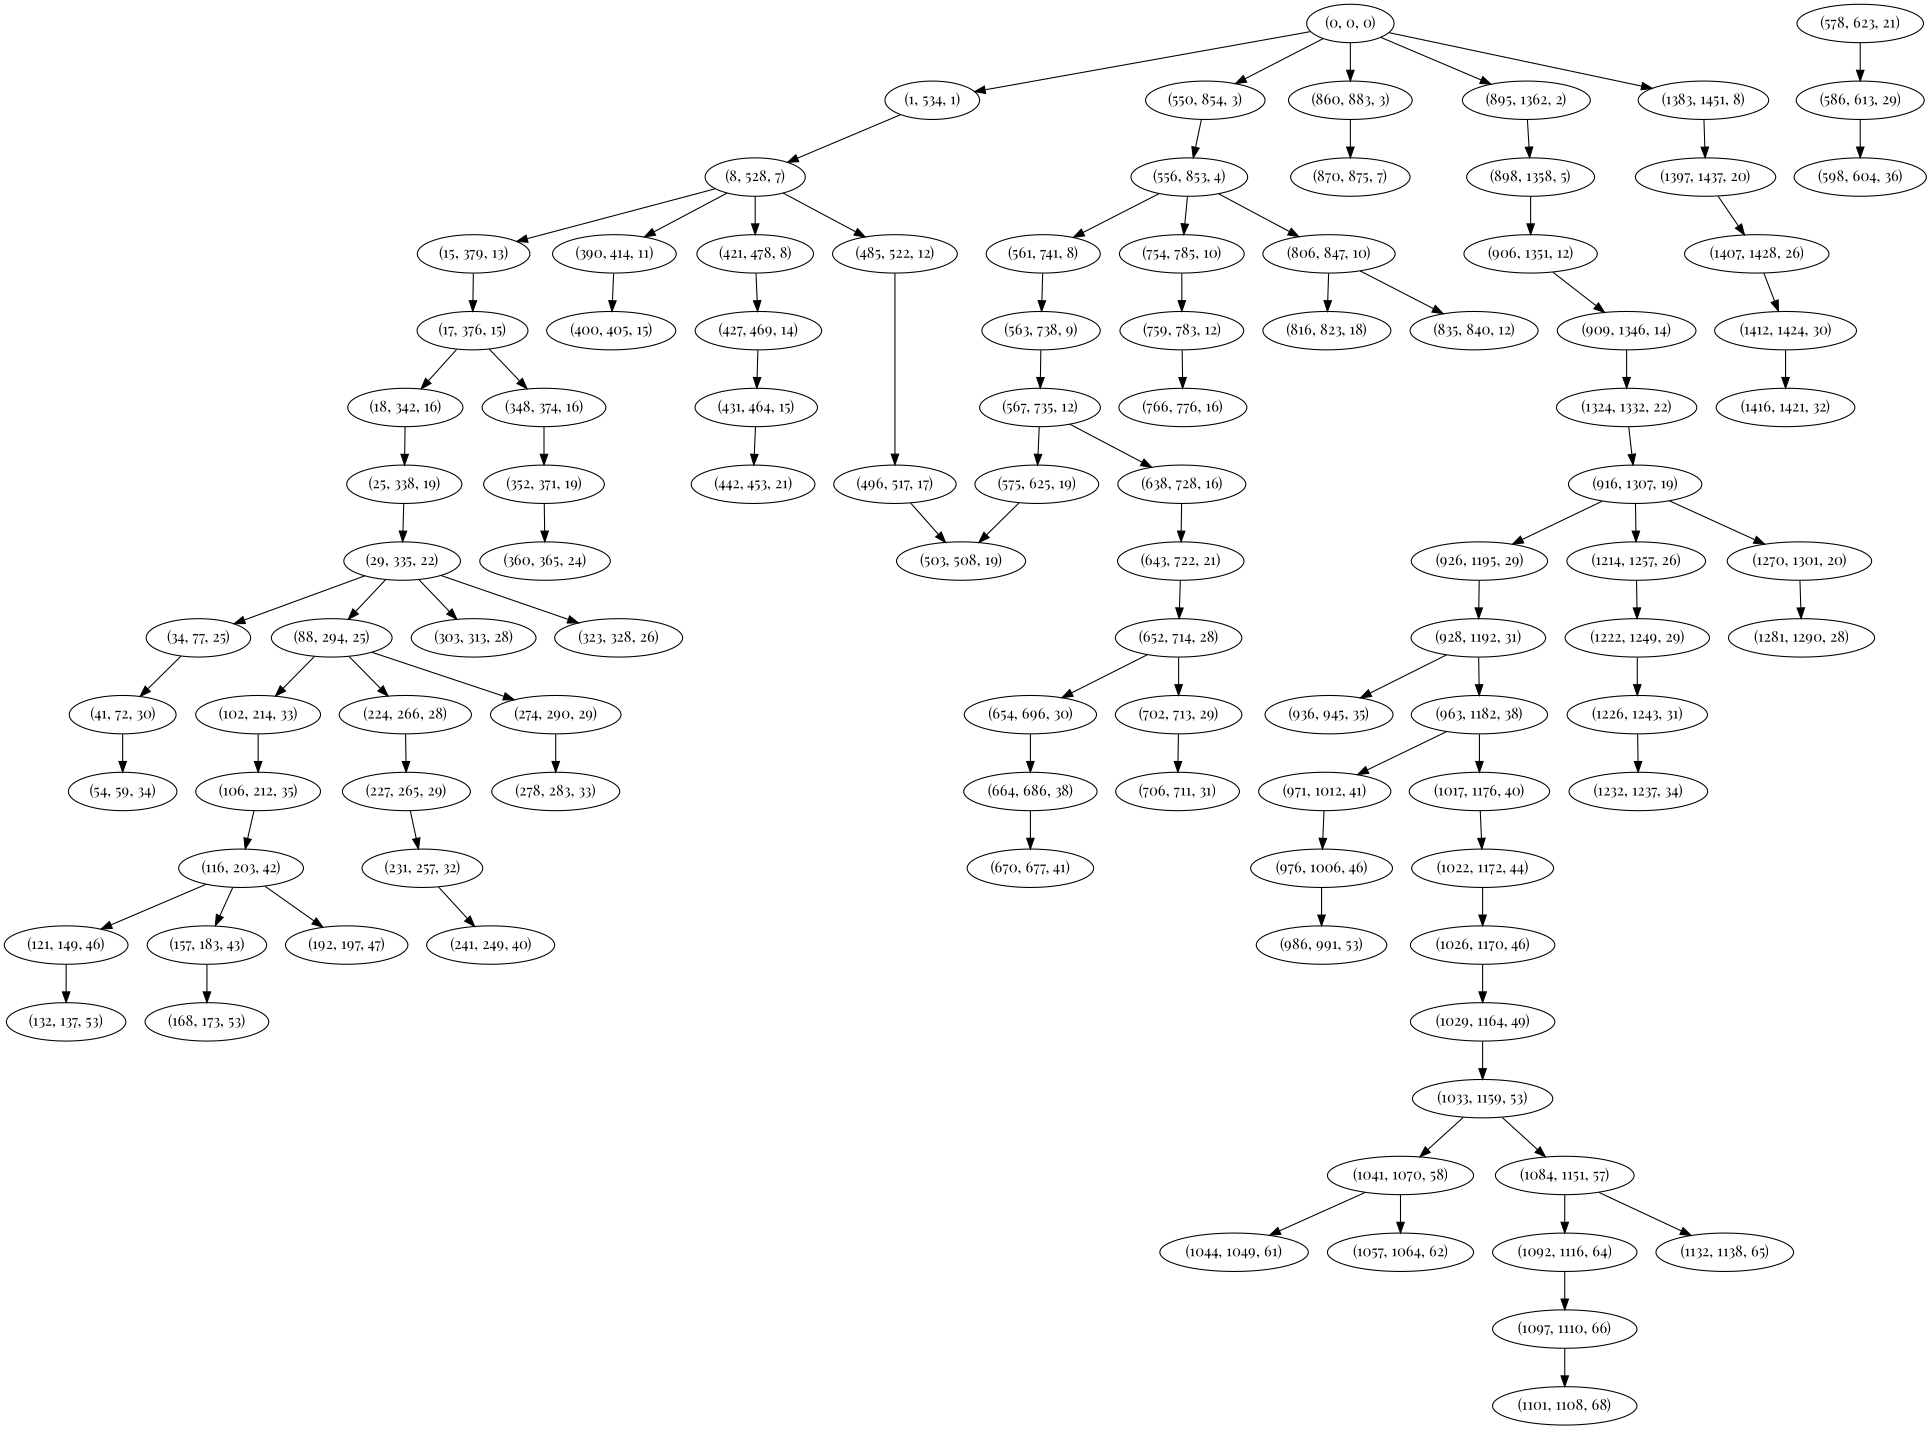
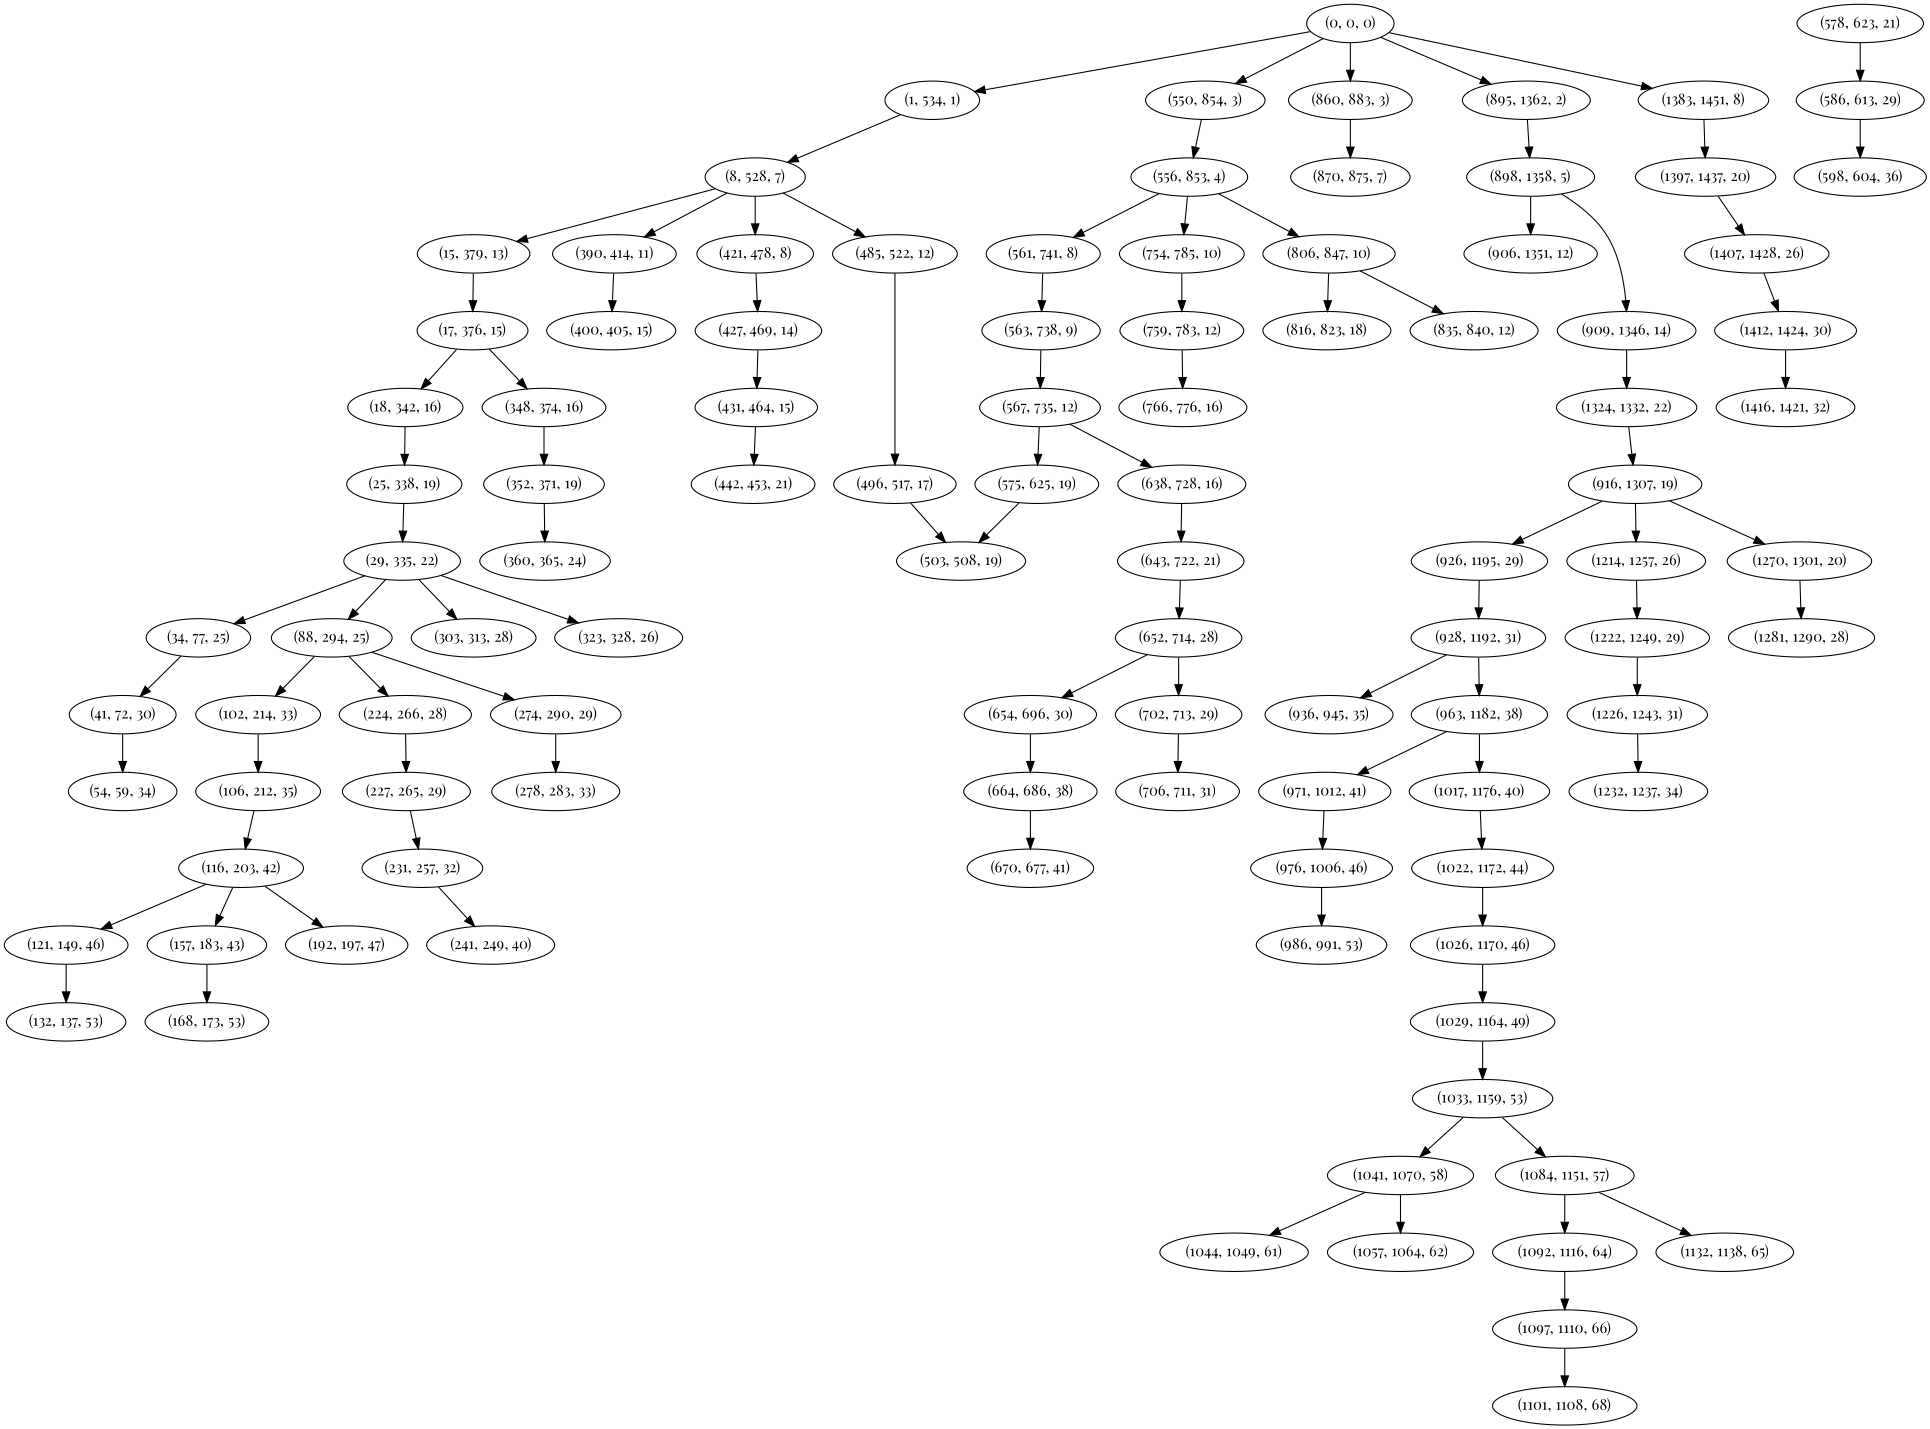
edge "(906, 1351, 12)" -> "(909, 1346, 14)": now "(898, 1358, 5)" -> "(909, 1346, 14)"
